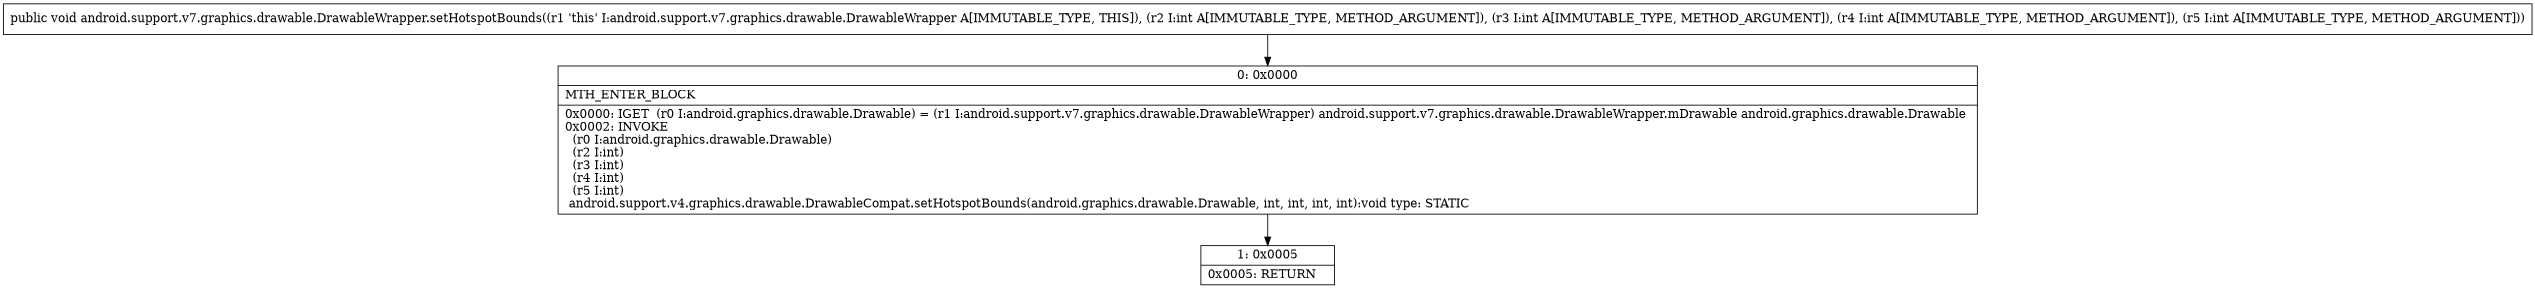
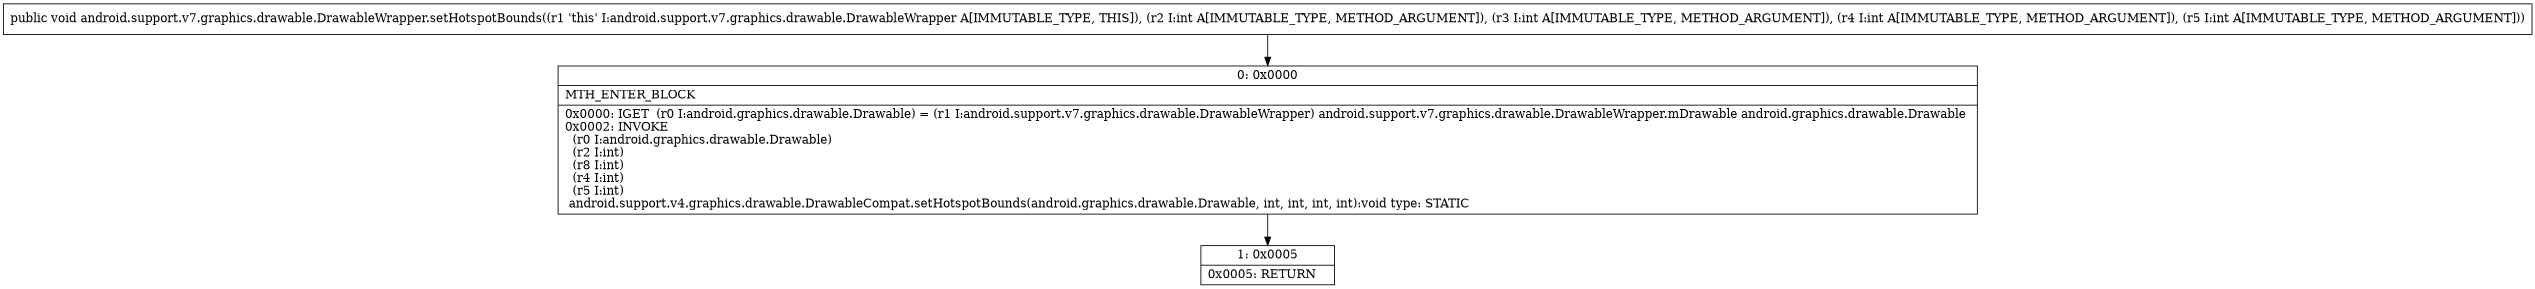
node "0: 0x0000": text "(r3 I:int)" -> "(r8 I:int)"
